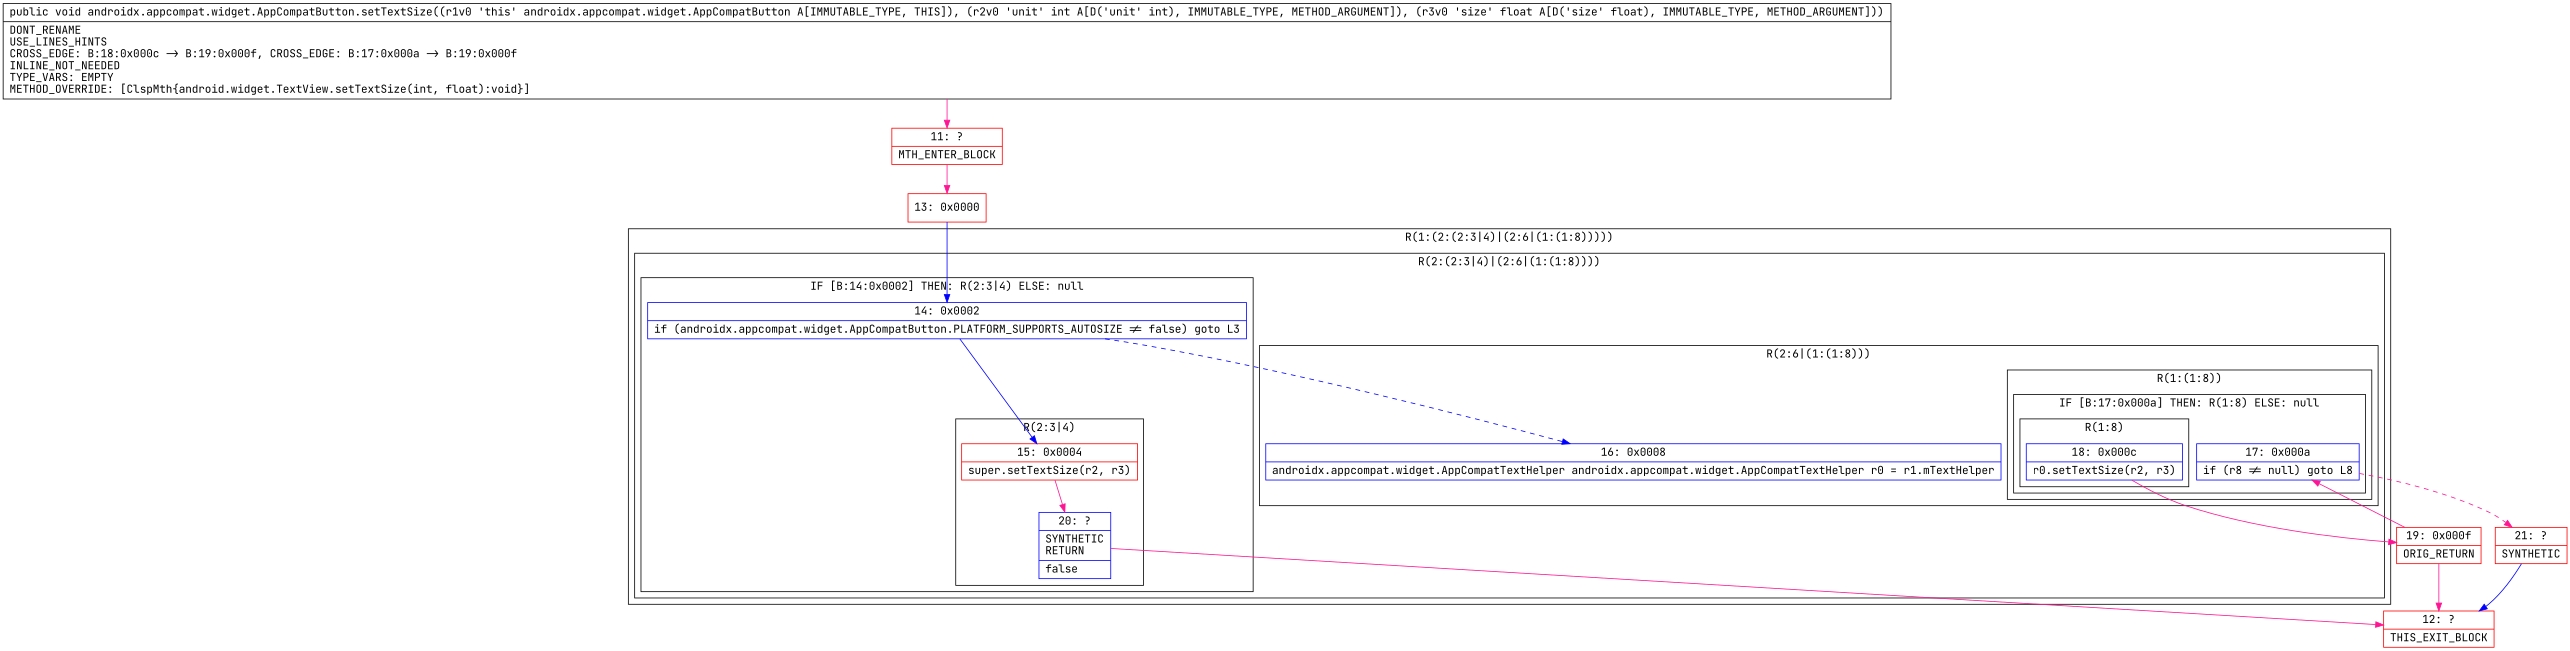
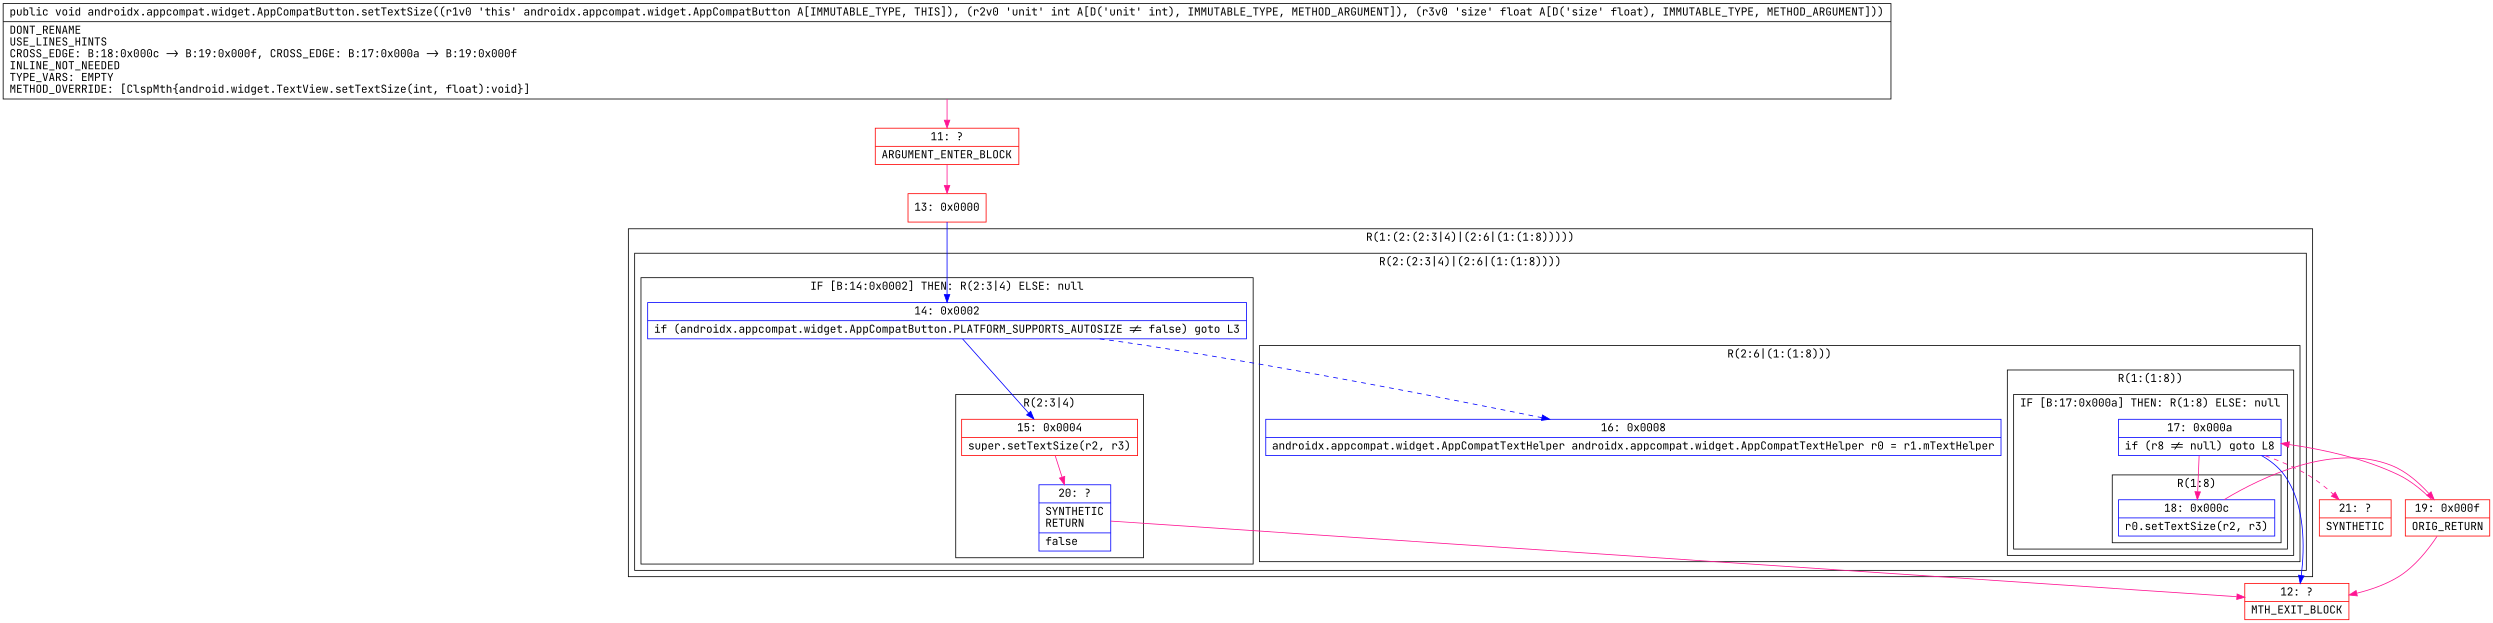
node "11: ?": text "MTH_ENTER_BLOCK" -> "ARGUMENT_ENTER_BLOCK"
edge "17: 0x000a" -> "18: 0x000c": added
edge "21: ?" -> "12: ?": now "17: 0x000a" -> "12: ?"
node "12: ?": text "THIS_EXIT_BLOCK" -> "MTH_EXIT_BLOCK"
